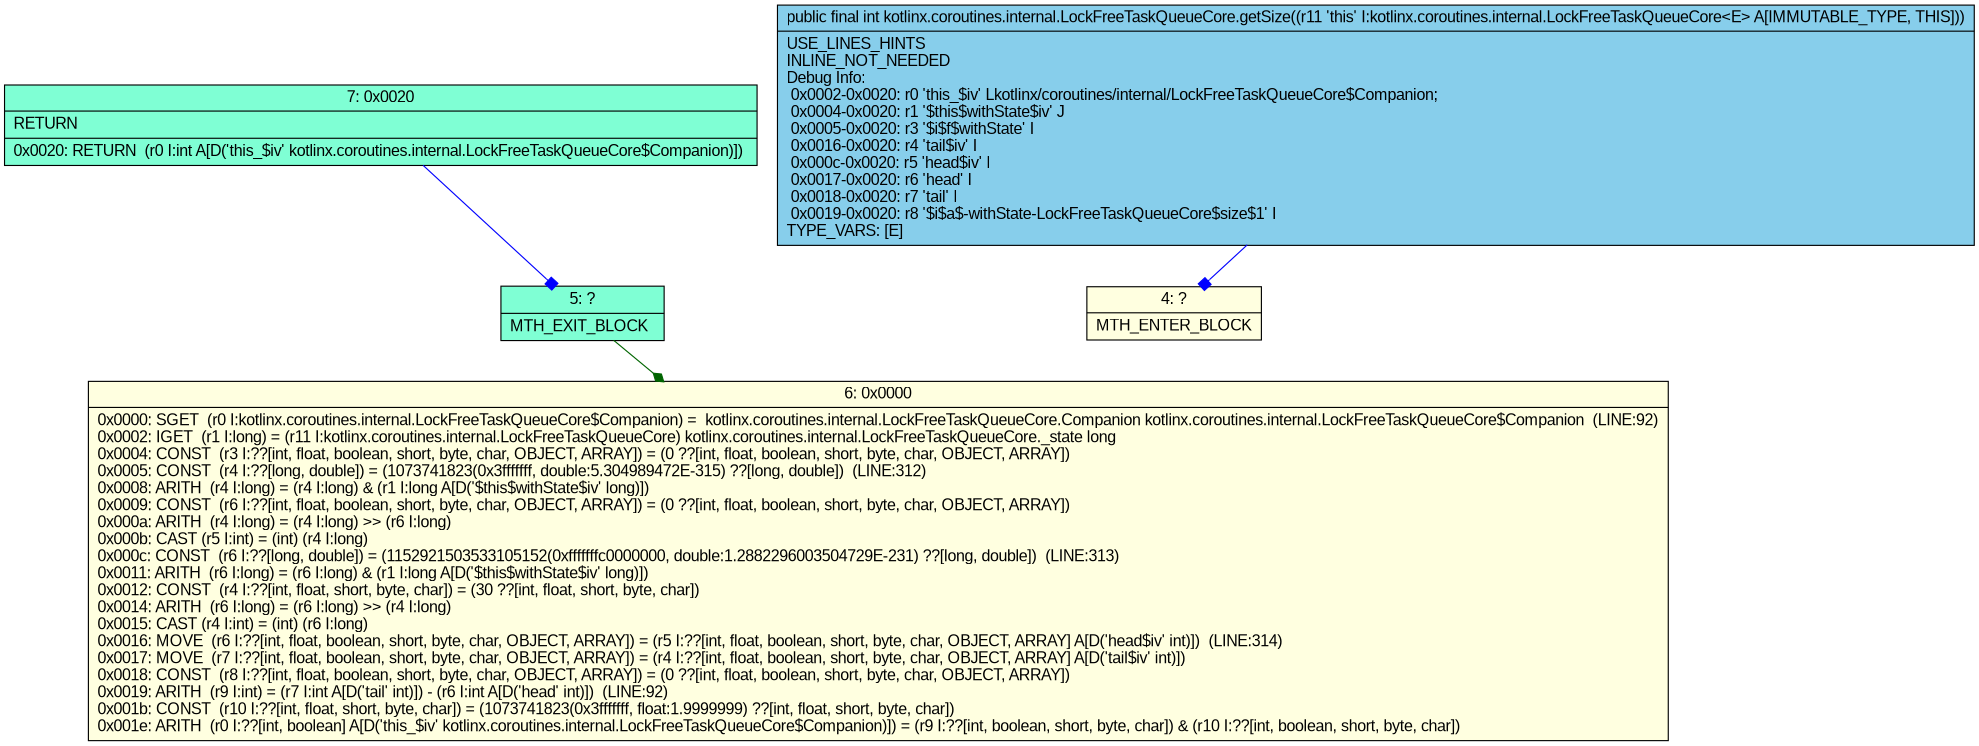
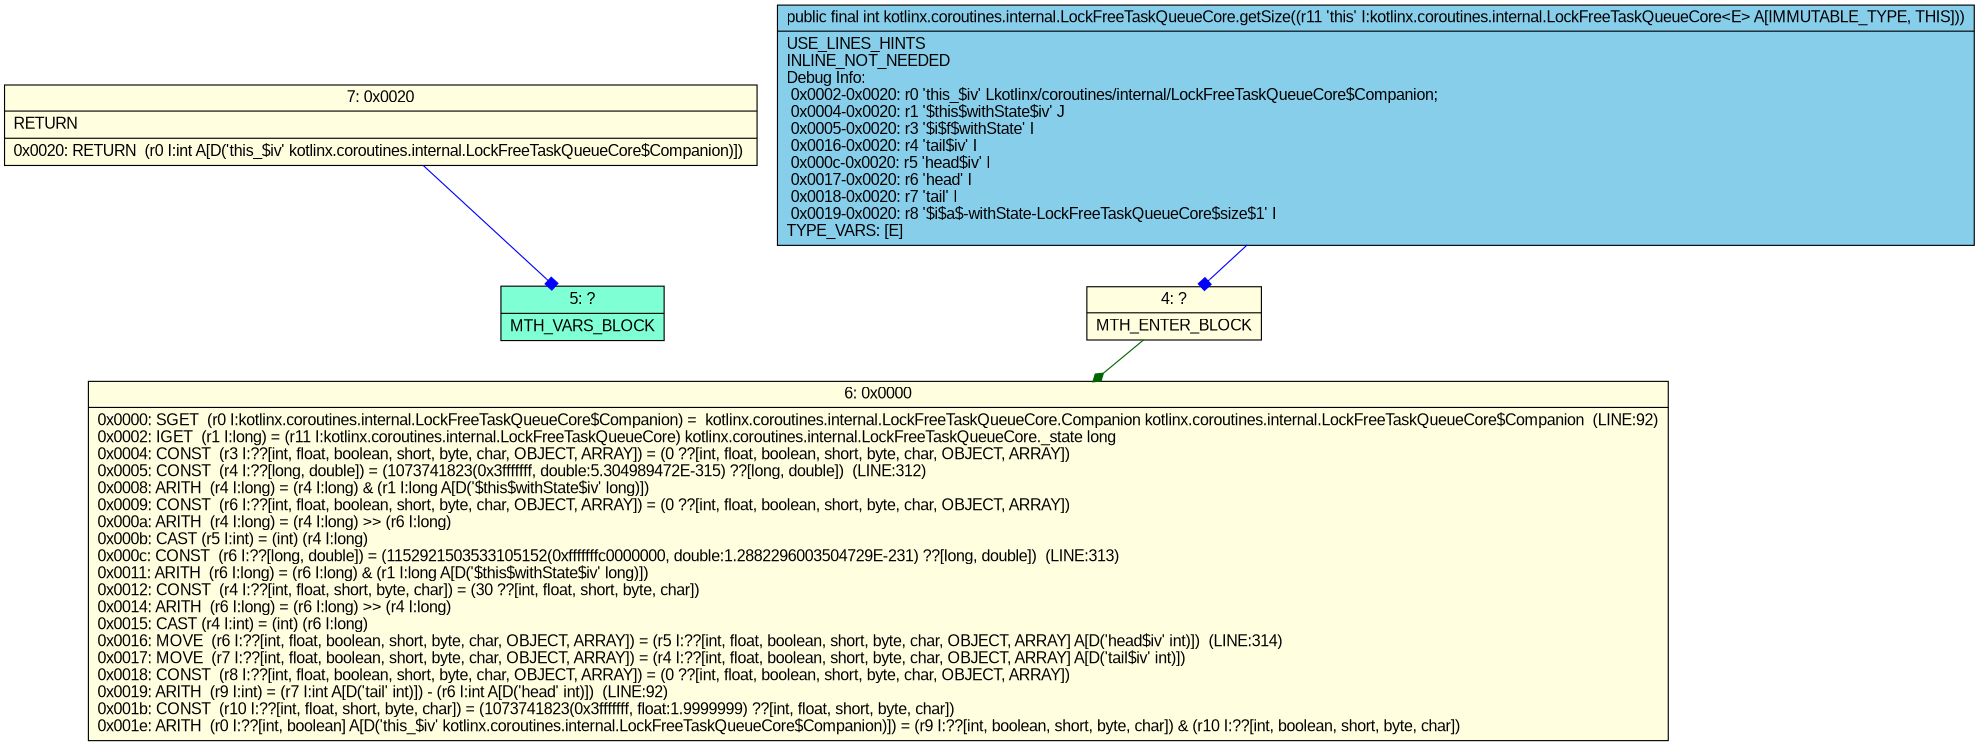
node "7: 0x0020": fillcolor aquamarine -> lightyellow
node "5: ?": text "MTH_EXIT_BLOCK" -> "MTH_VARS_BLOCK"
edge "5: ?" -> "6: 0x0000": now "4: ?" -> "6: 0x0000"
